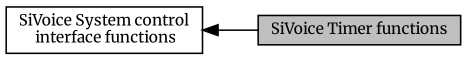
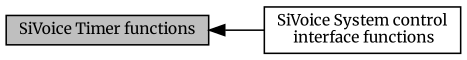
edge "SiVoice Timer functions" -> "SiVoice System control interface functions": reversed
